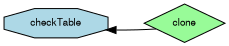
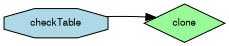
edge "clone" -> "checkTable": reversed
